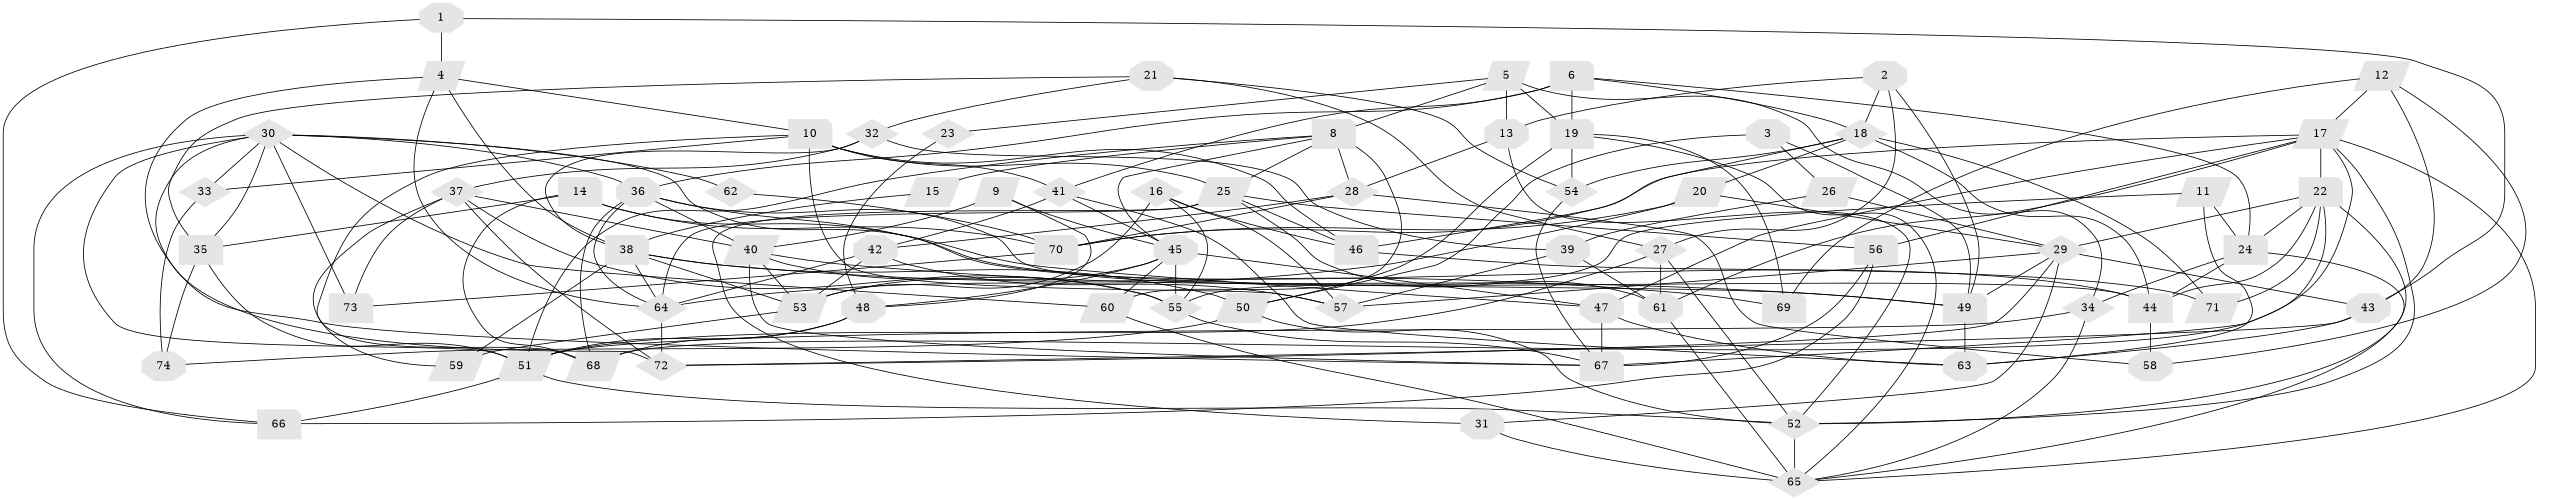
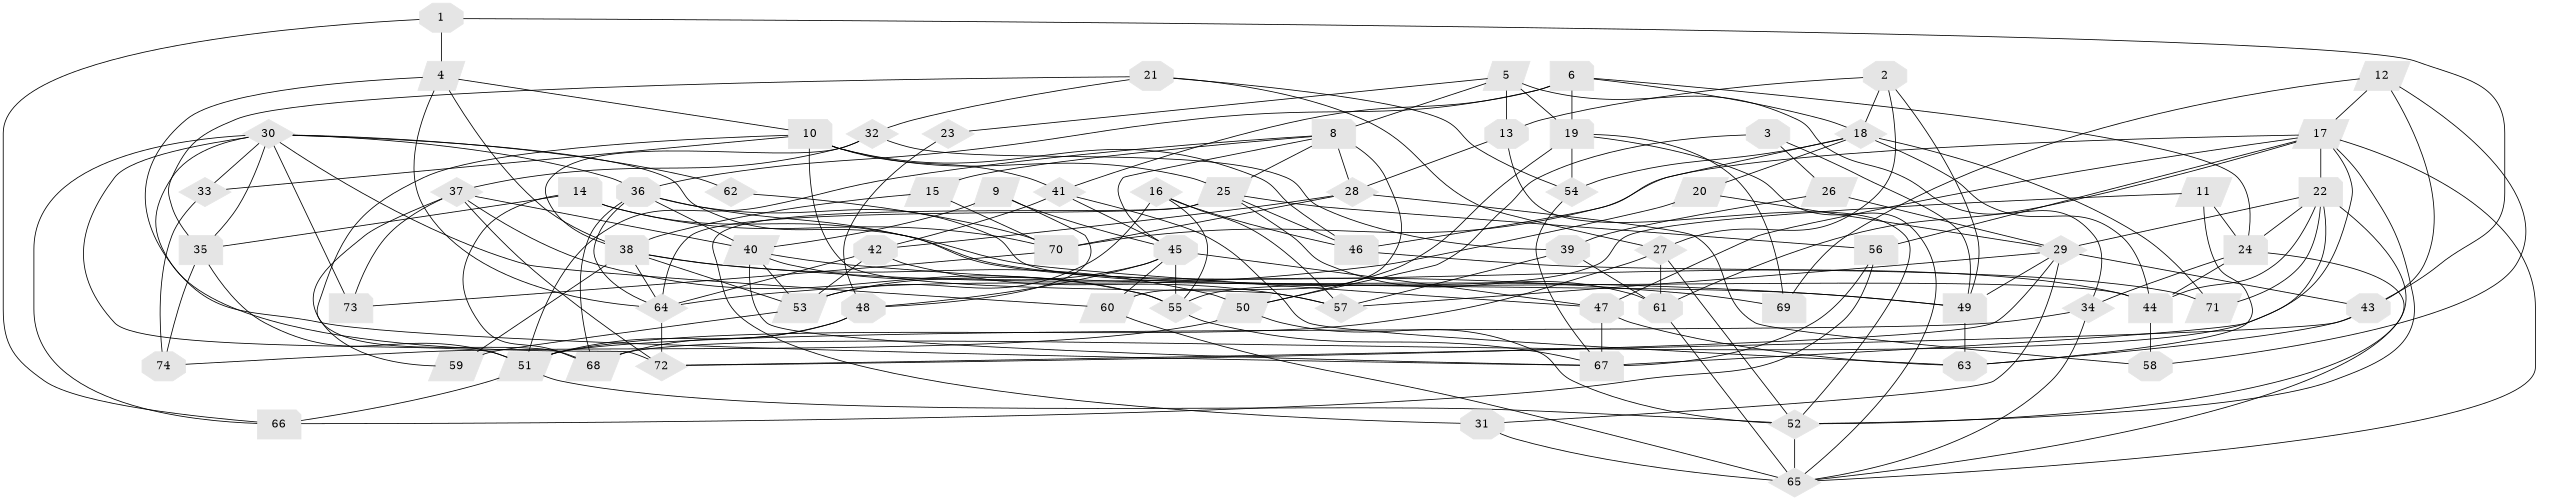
edge "20" -- "70": now "15" -- "70"
